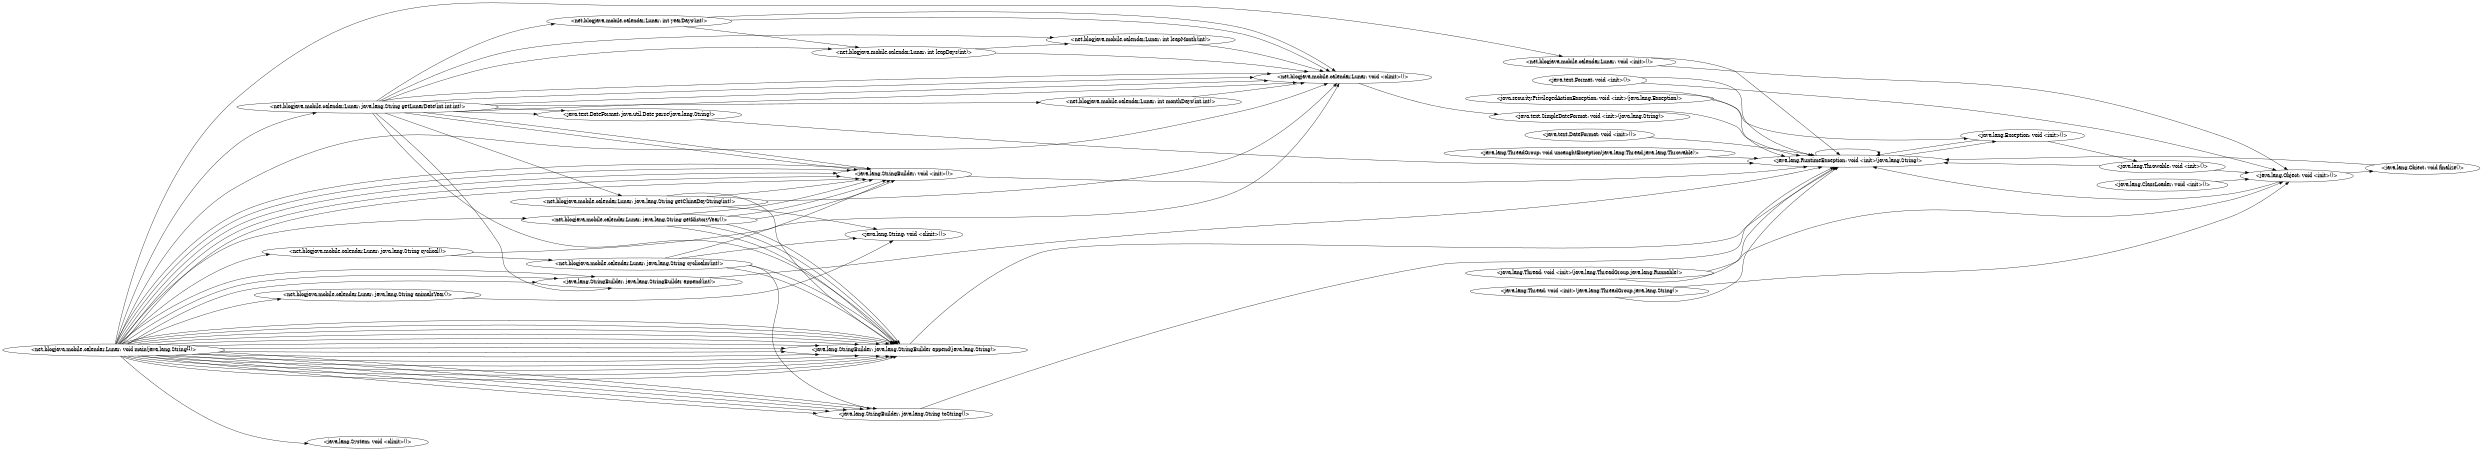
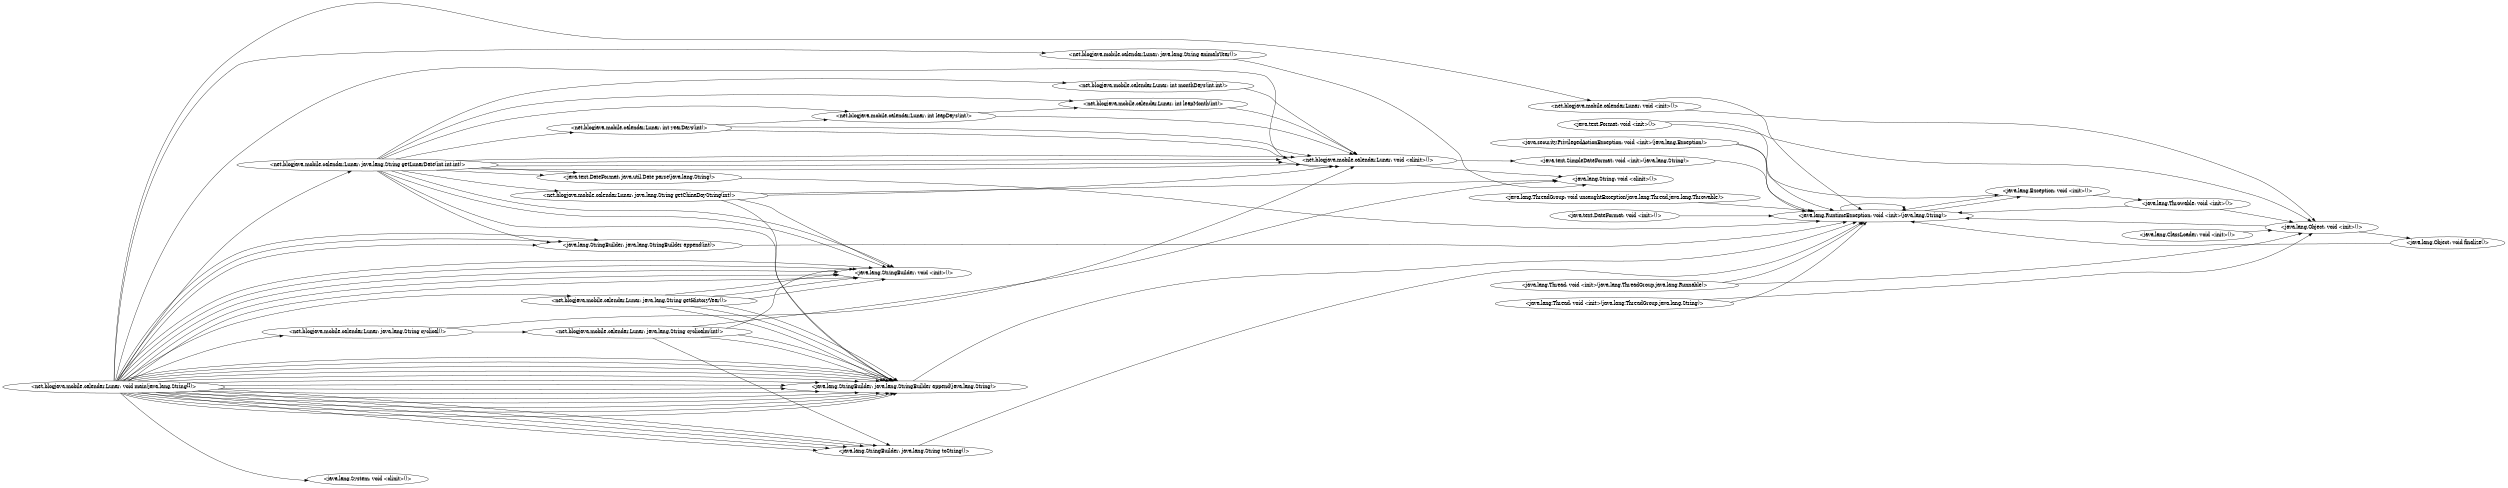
edge "<net.blogjava.mobile.calendar.Lunar: void <clinit>()>" -> "<java.lang.String: void <clinit>()>": added
edge "<java.lang.StringBuilder: void <init>()>" -> "<java.lang.RuntimeException: void <init>(java.lang.String)>": removed
